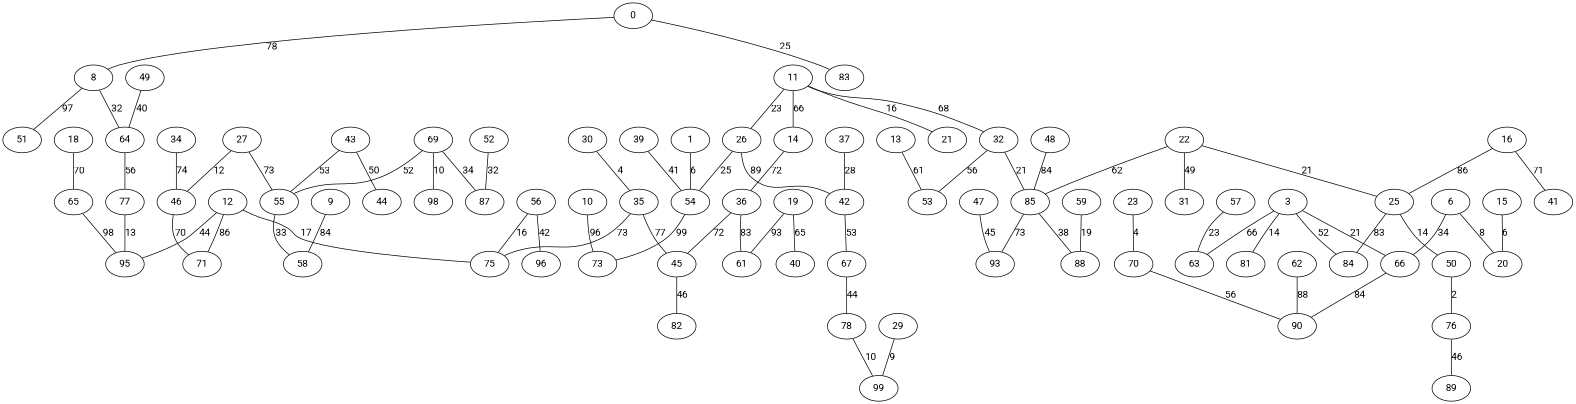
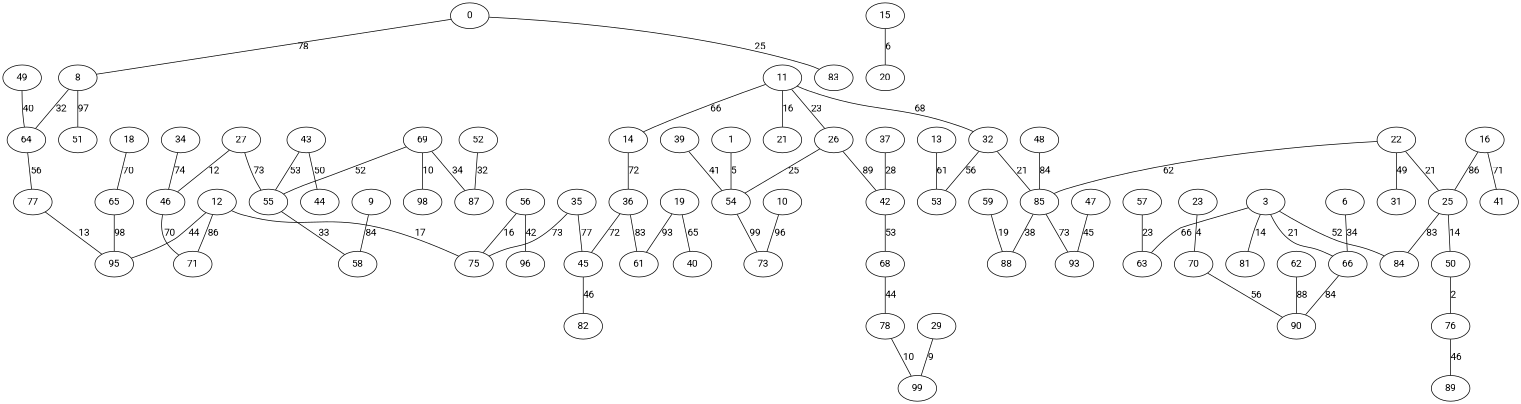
node "30": removed
edge "1" -- "54": label "6" -> "5"
edge "6" -- "20": removed, label "8"
node "67": label "67" -> "68"
